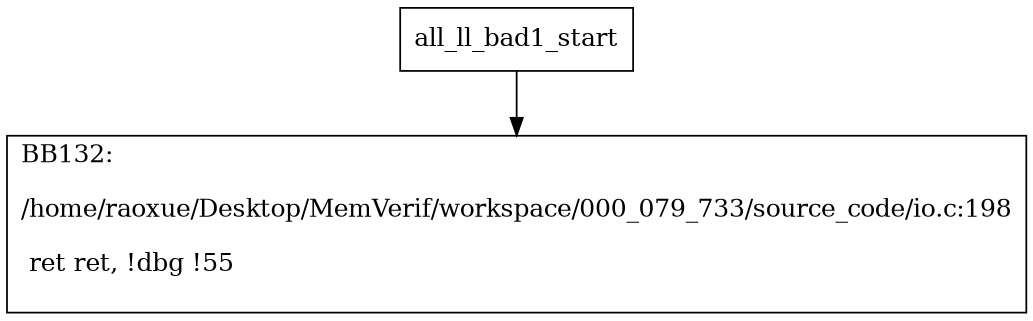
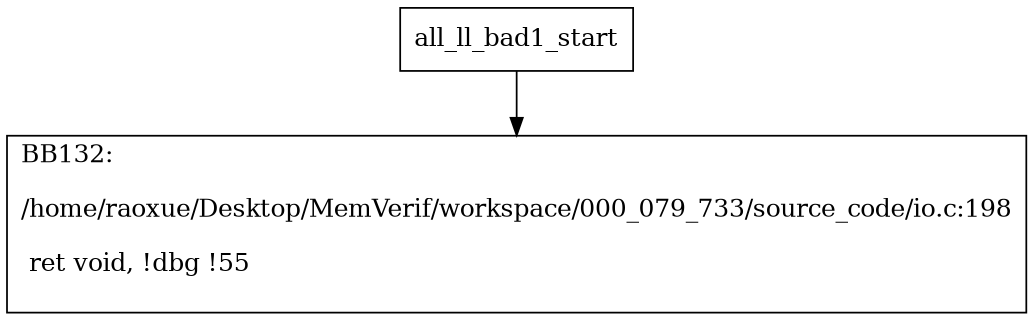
node "BB132:": text "ret ret, !dbg !55" -> "ret void, !dbg !55"
